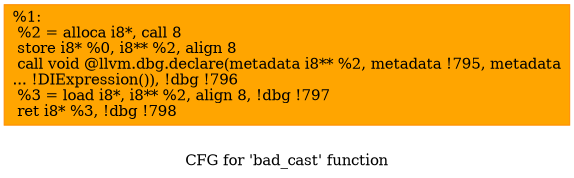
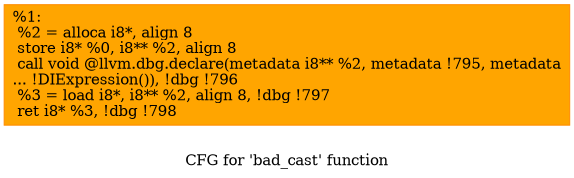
node "%1:": text "%2 = alloca i8*, call 8" -> "%2 = alloca i8*, align 8"
